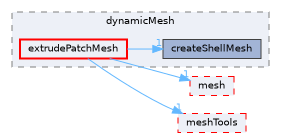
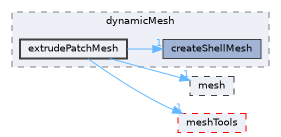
node "extrudePatchMesh": color red -> grey25
node "mesh": color red -> grey25
